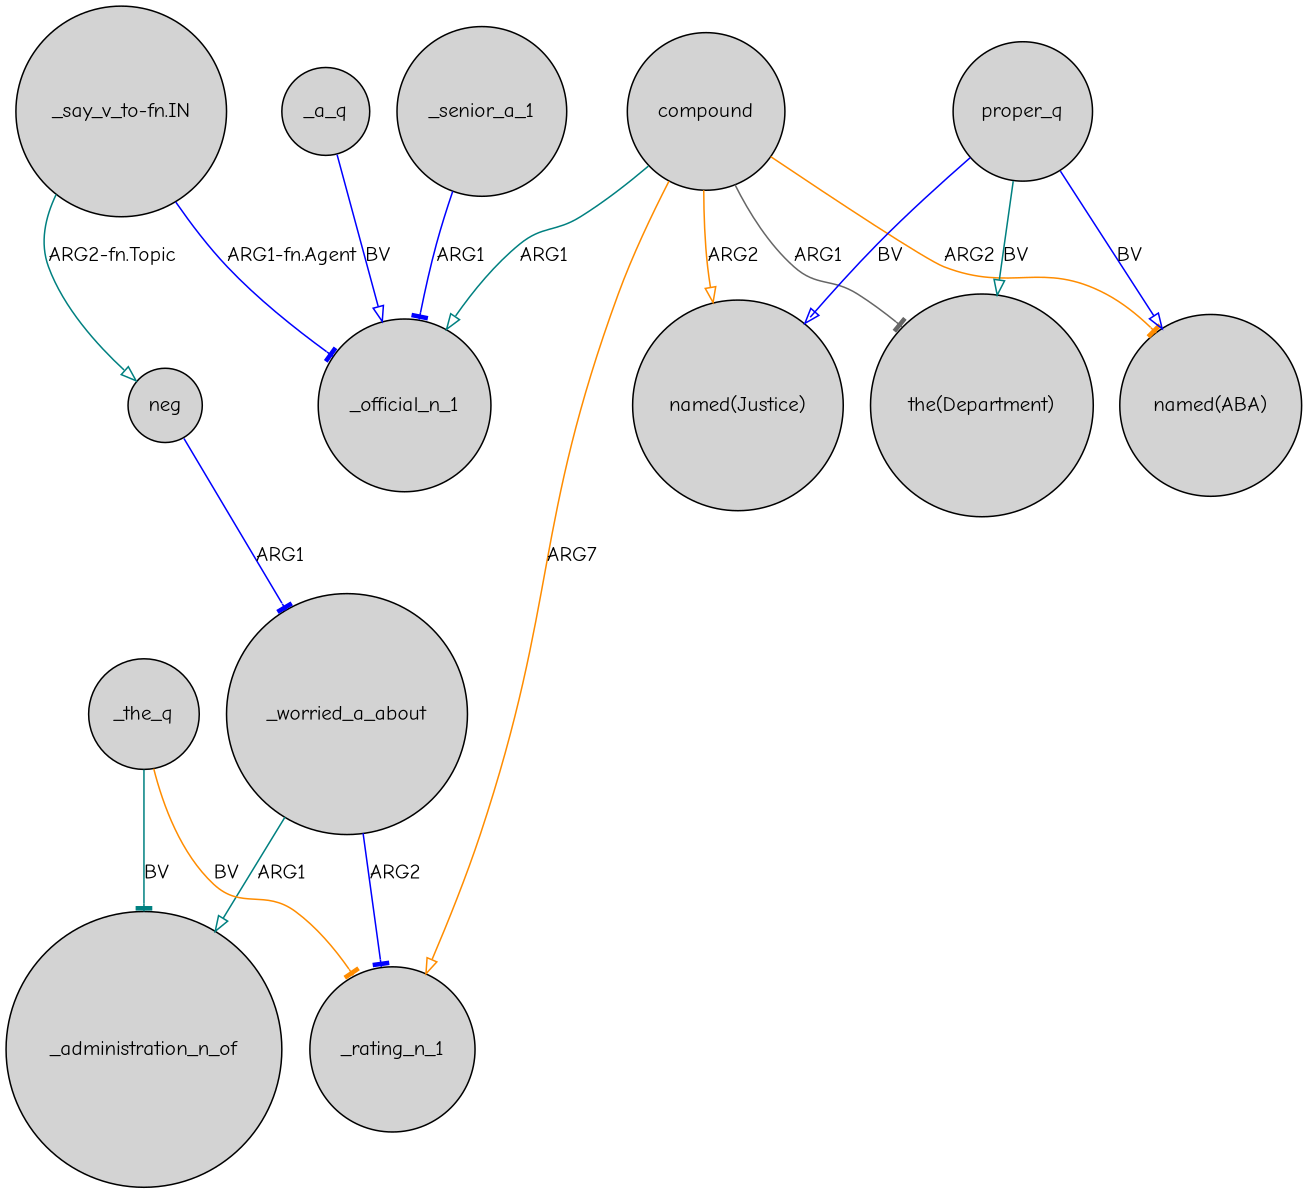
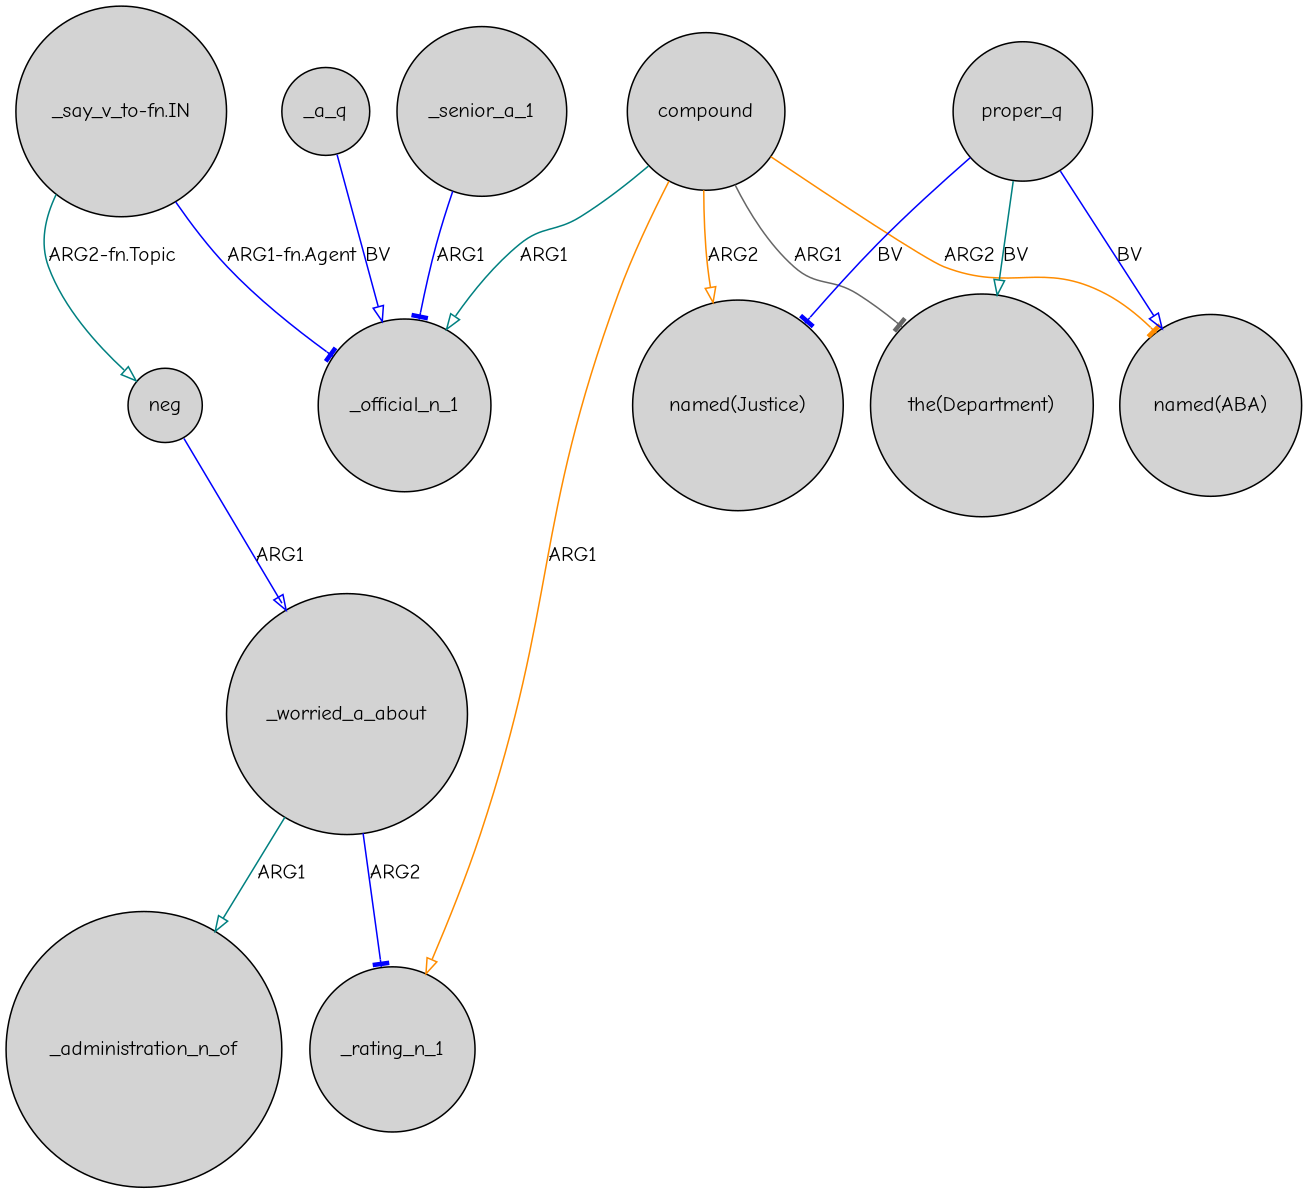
edge "proper_q" -> "named(Justice)": arrowhead onormal -> tee
edge "neg" -> "_worried_a_about": arrowhead tee -> onormal
edge "compound" -> "_rating_n_1": label "ARG7" -> "ARG1"
node "_the_q": removed
